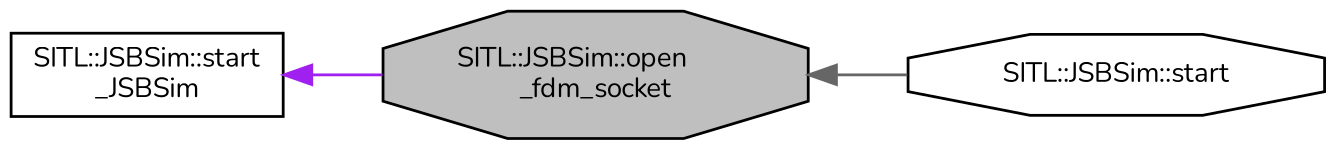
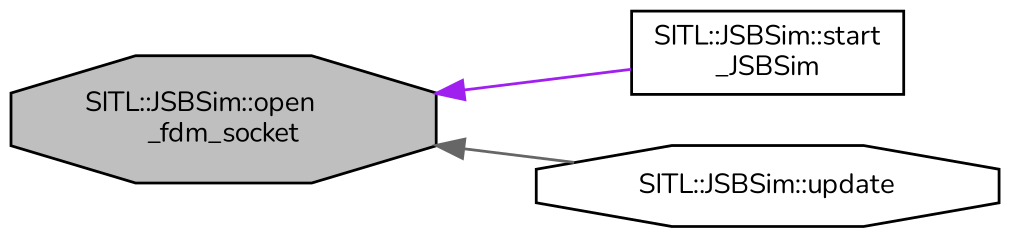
edge "SITL::JSBSim::open _fdm_socket" -> "SITL::JSBSim::start _JSBSim": reversed
node "SITL::JSBSim::start": label "SITL::JSBSim::start" -> "SITL::JSBSim::update"
